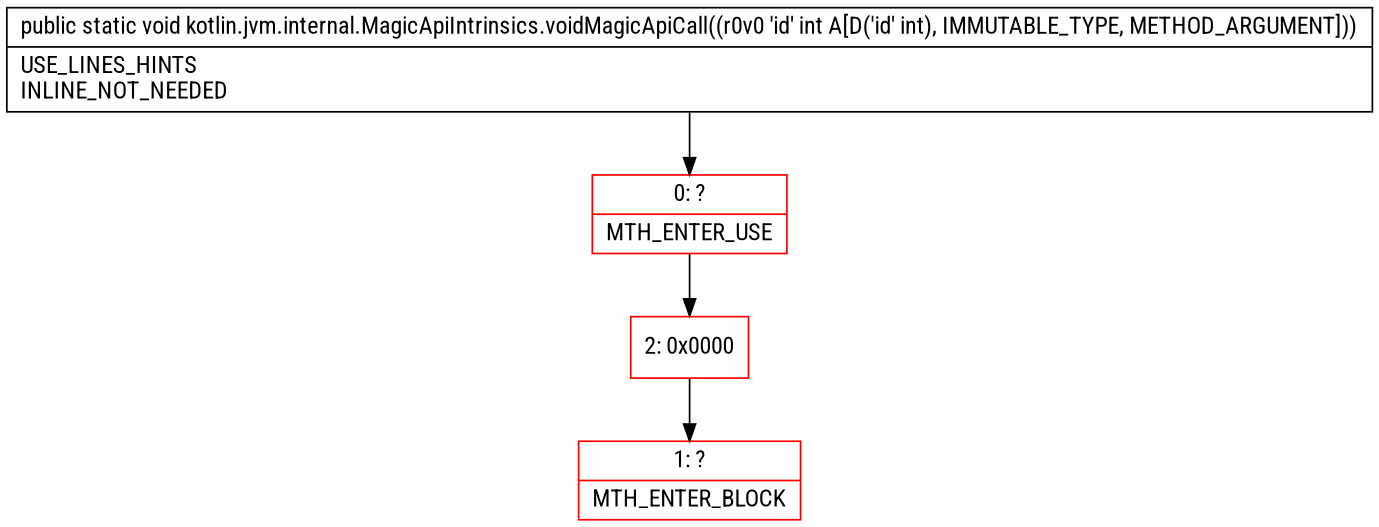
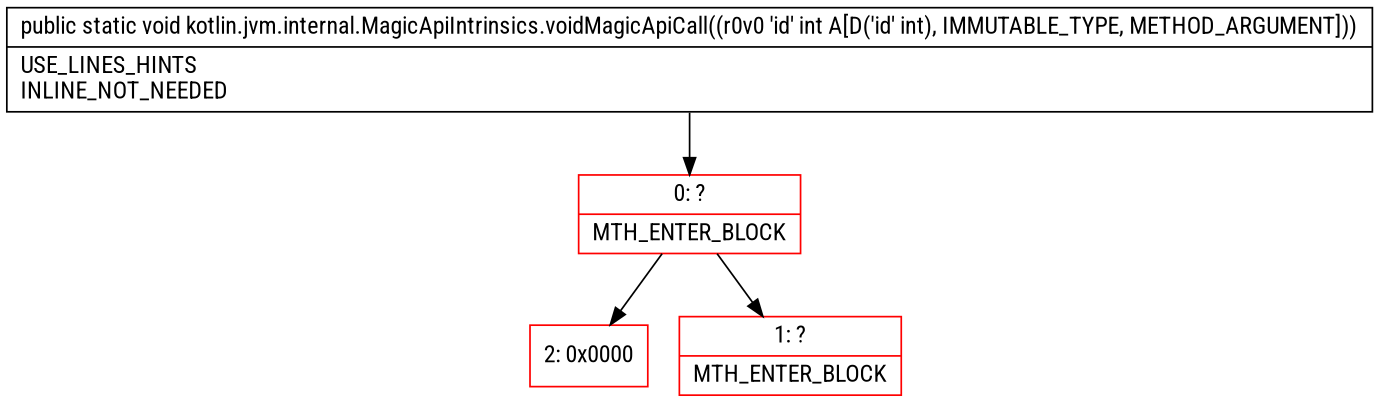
node "0: ?": text "MTH_ENTER_USE" -> "MTH_ENTER_BLOCK"
edge "2: 0x0000" -> "1: ?": now "0: ?" -> "1: ?"
